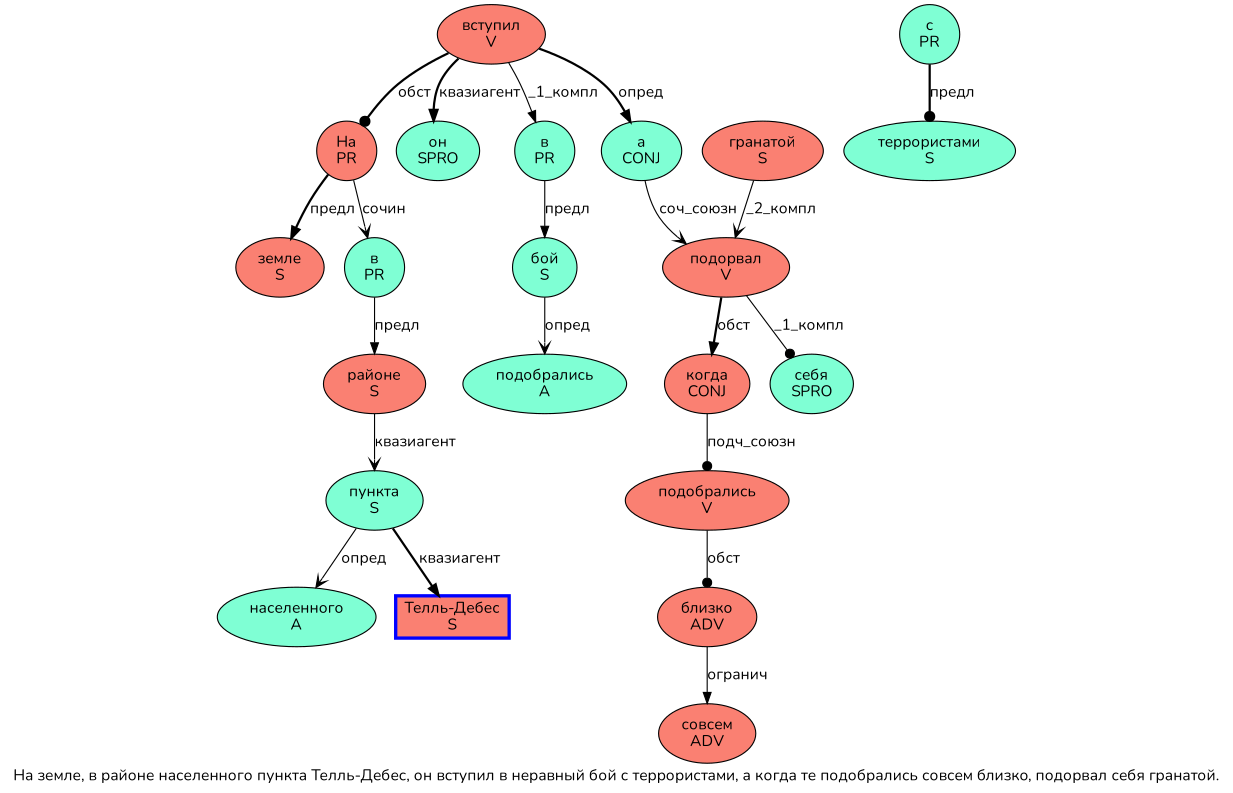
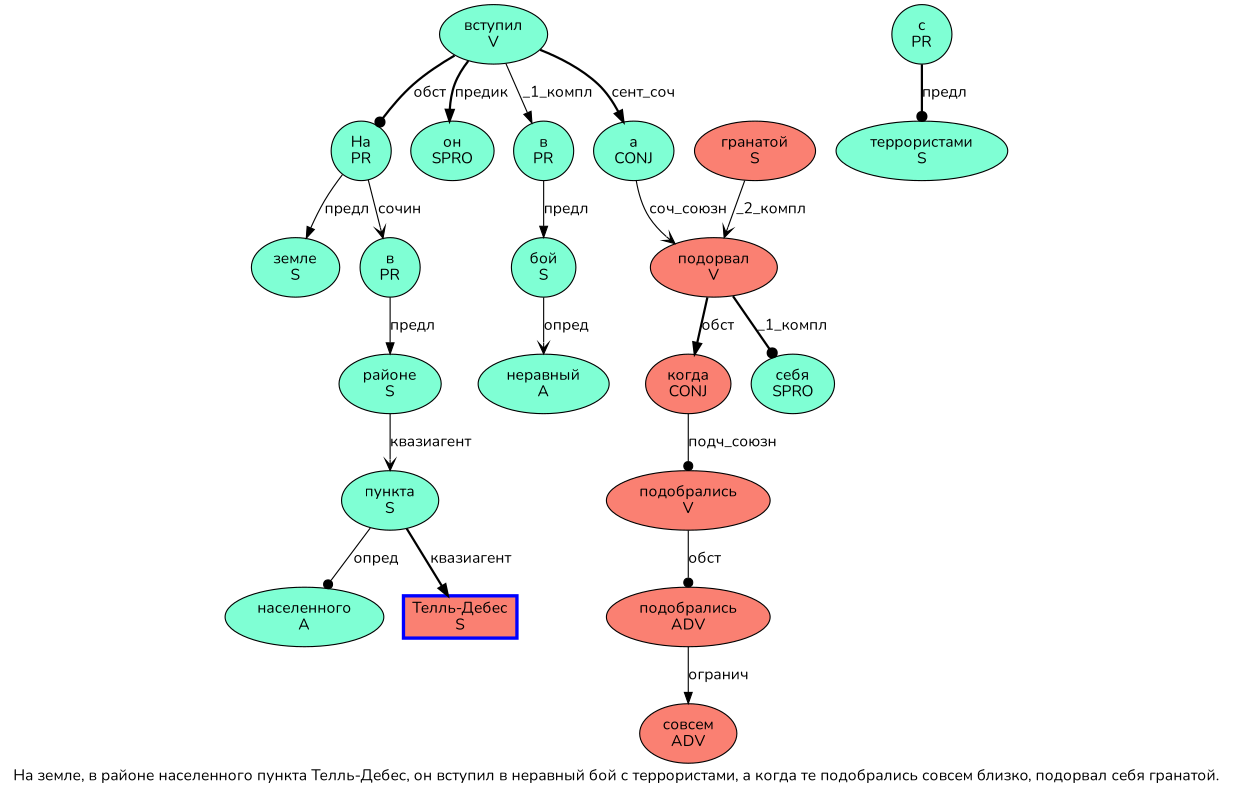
node "вступил V": fillcolor salmon -> aquamarine
edge "вступил V" -> "он SPRO": label "квазиагент" -> "предик"
edge "вступил V" -> "а CONJ": label "опред" -> "сент_соч"
node "На PR": fillcolor salmon -> aquamarine
edge "На PR" -> "земле S": style bold -> solid
node "земле S": fillcolor salmon -> aquamarine
edge "подорвал V" -> "себя SPRO": style solid -> bold
node "районе S": fillcolor salmon -> aquamarine
node "подобрались A": label "подобрались A" -> "неравный A"
edge "пункта S" -> "населенного A": arrowhead vee -> dot
node "близко ADV": label "близко ADV" -> "подобрались ADV"
